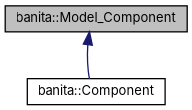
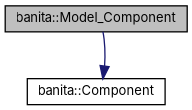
edge "banita::Component" -> "banita::Model_Component": reversed
